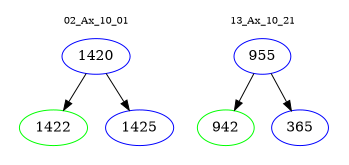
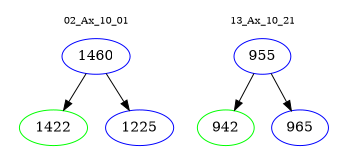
node "1420": label "1420" -> "1460"
node "1425": label "1425" -> "1225"
node "365": label "365" -> "965"
